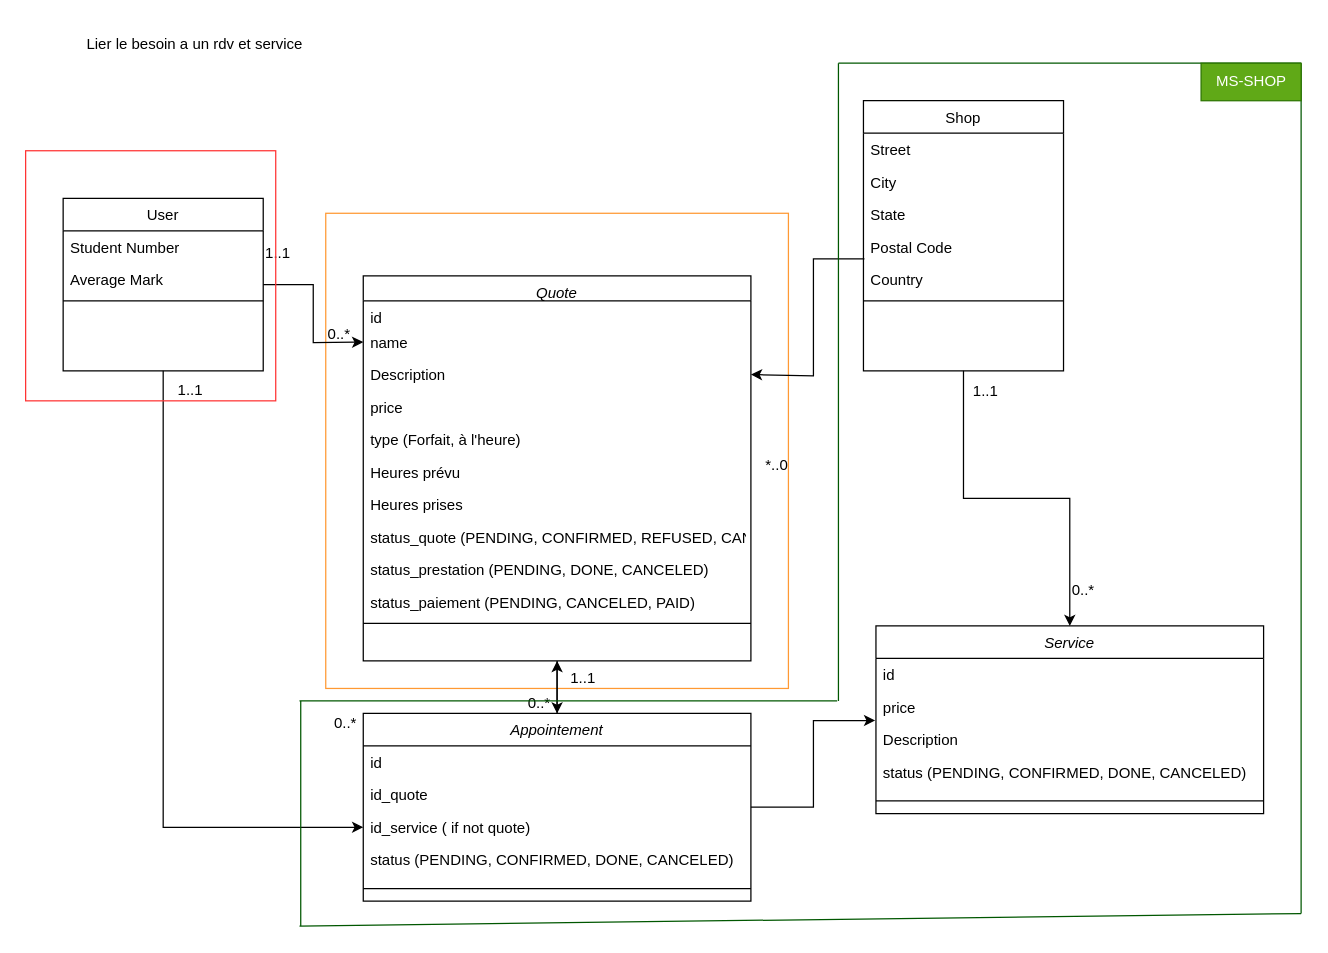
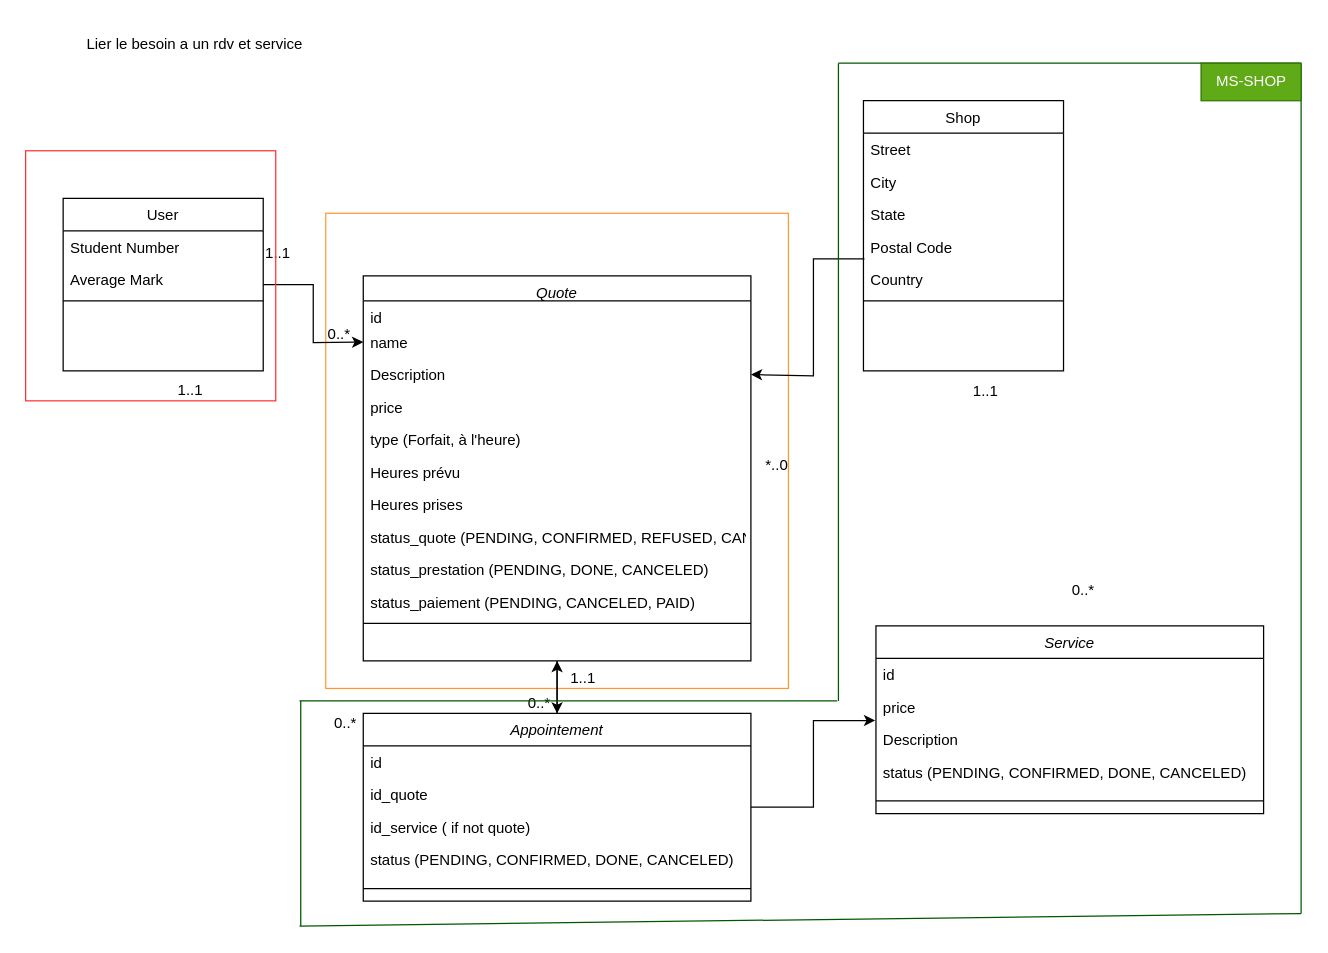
edge "Shop" -> "Service": removed
edge "User" -> "id_service ( if not quote)": removed
